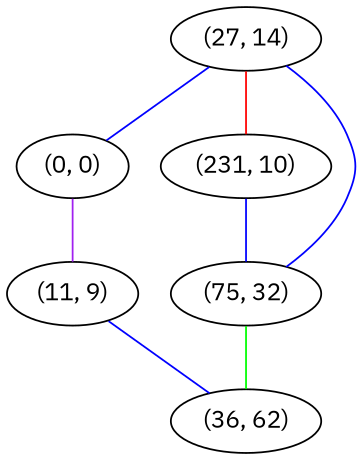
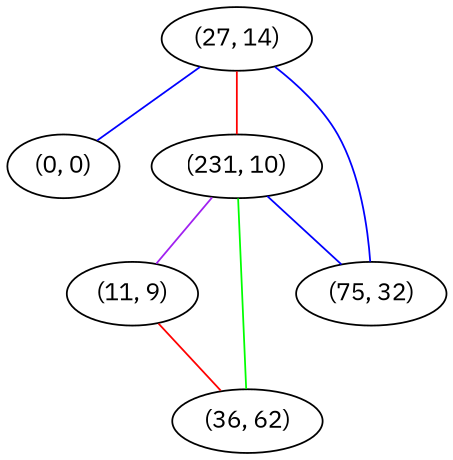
edge "(0, 0)" -- "(11, 9)": now "(231, 10)" -- "(11, 9)"
edge "(11, 9)" -- "(36, 62)": color blue -> red
edge "(75, 32)" -- "(36, 62)": now "(231, 10)" -- "(36, 62)"
